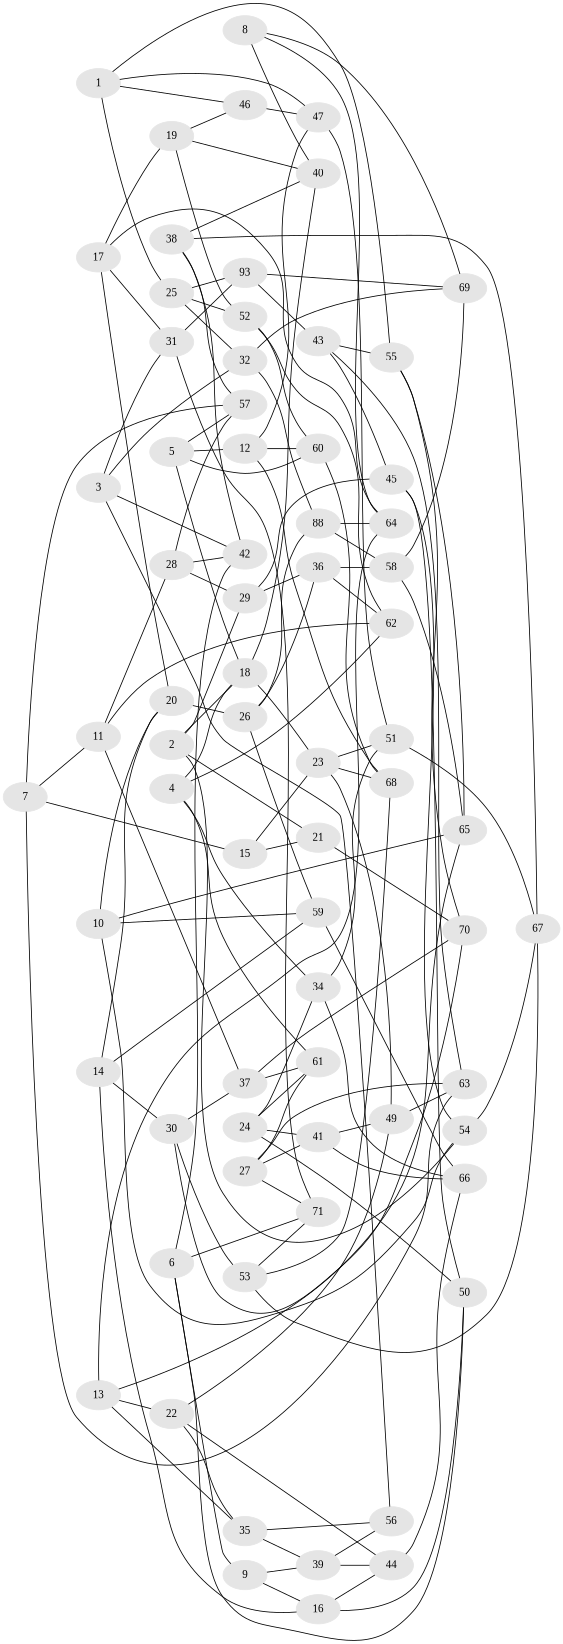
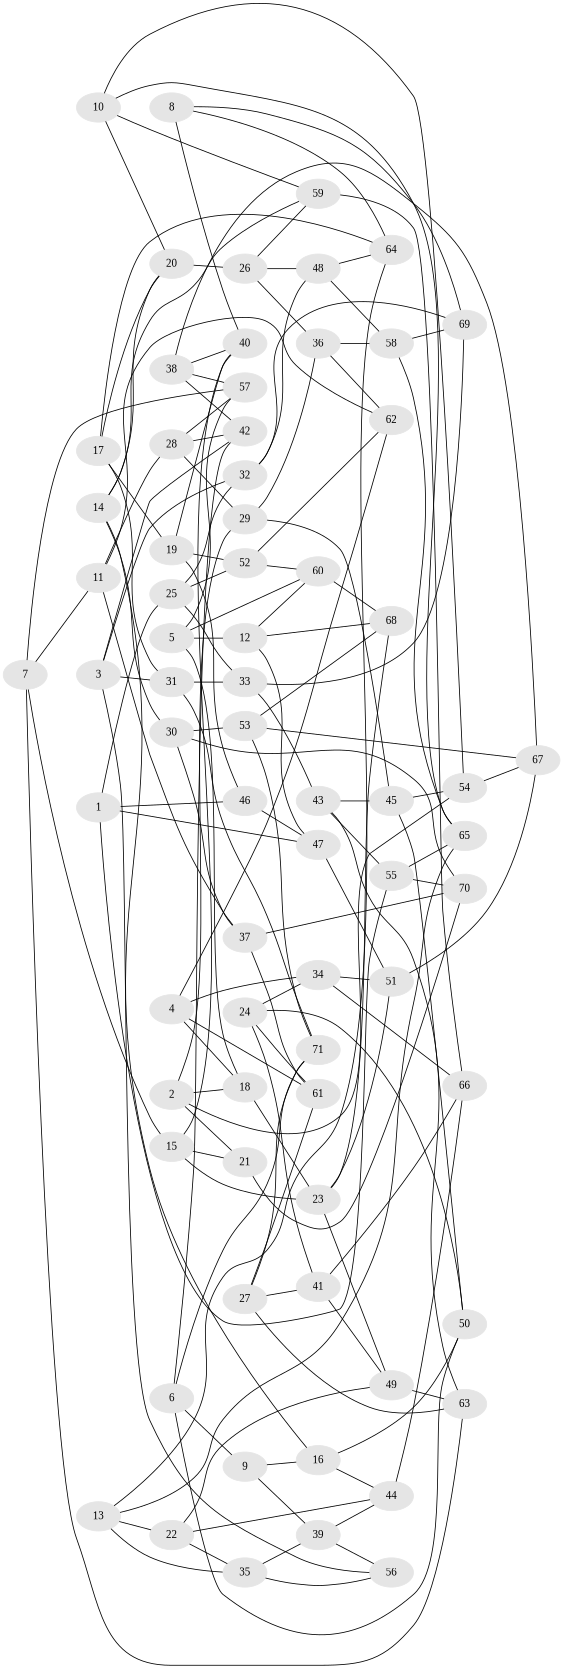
node "93": label "93" -> "33"
edge "40" -- "18": now "40" -- "15"
node "88": label "88" -> "48"
